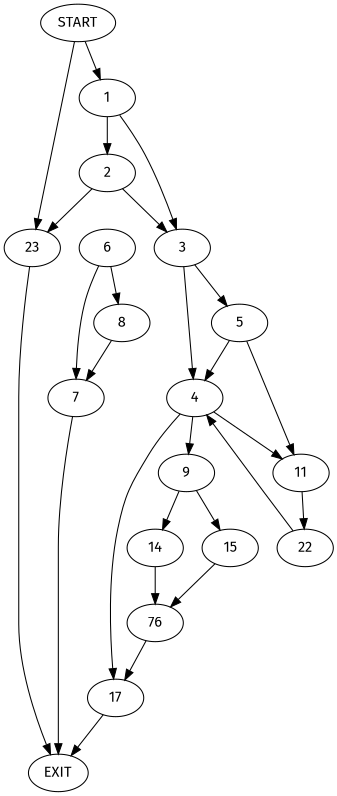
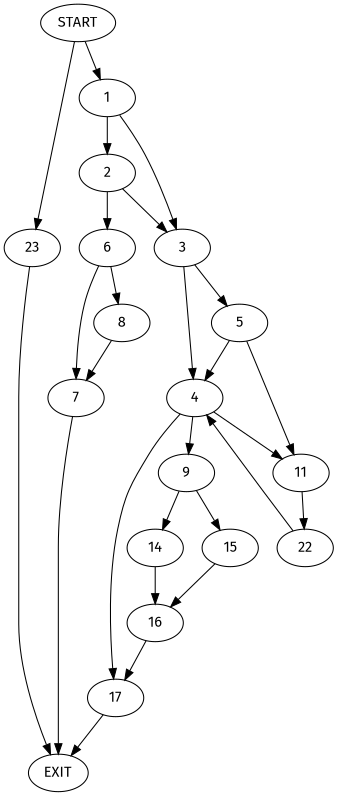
edge "2" -> "23": now "2" -> "6"
node "76": label "76" -> "16"
